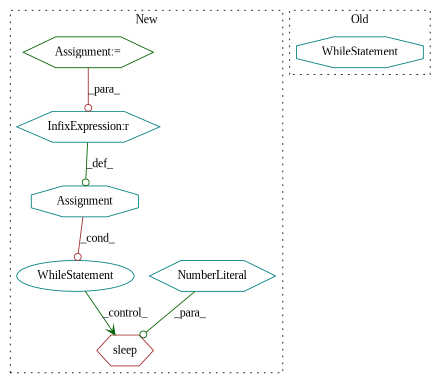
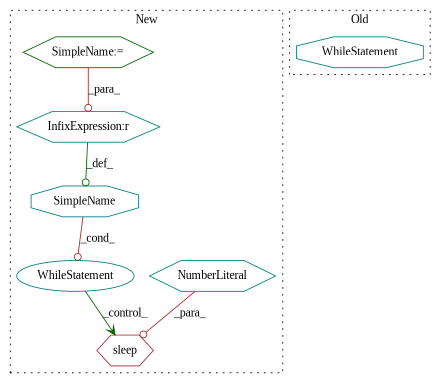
node "Assignment:=": label "Assignment:=" -> "SimpleName:="
node "Assignment": label "Assignment" -> "SimpleName"
edge "NumberLiteral" -> "sleep": color darkgreen -> brown
